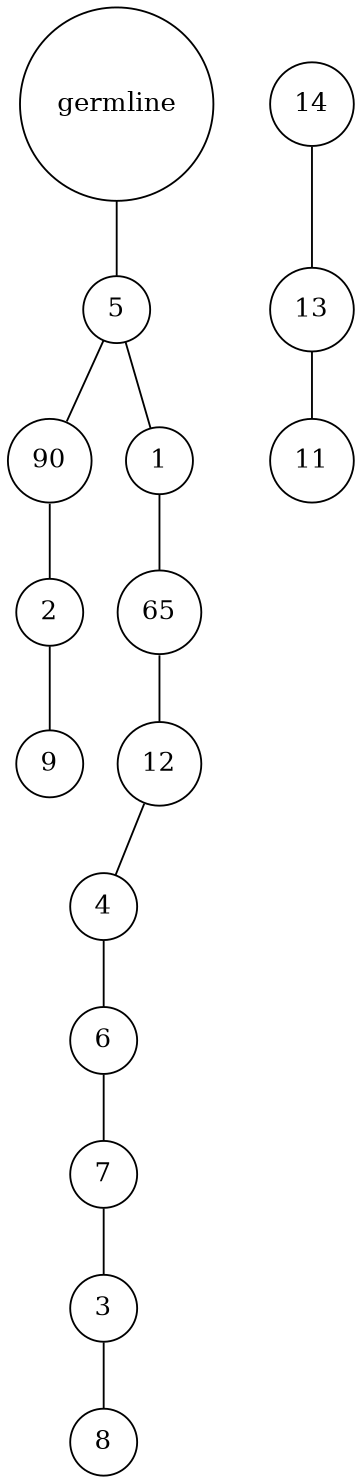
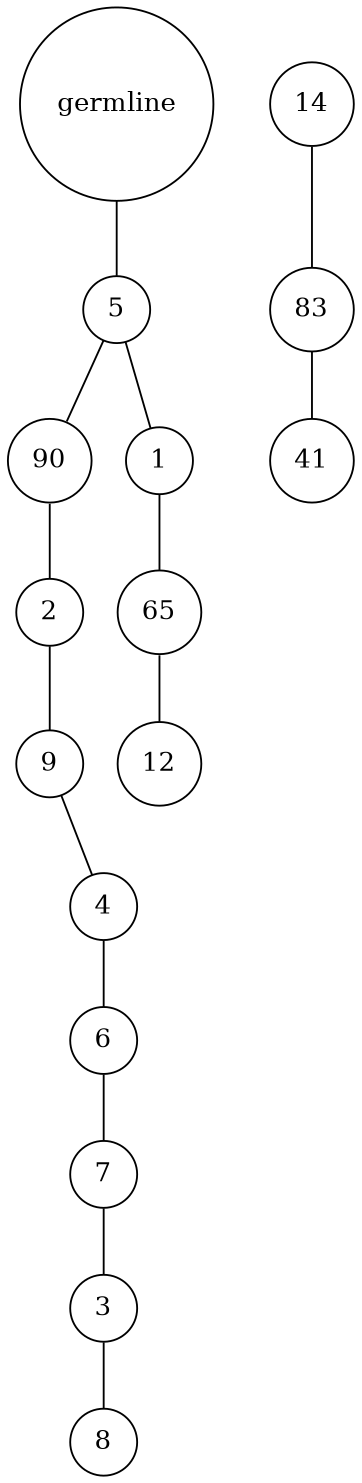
node "13": label "13" -> "83"
node "11": label "11" -> "41"
edge "12" -- "4": now "9" -- "4"
